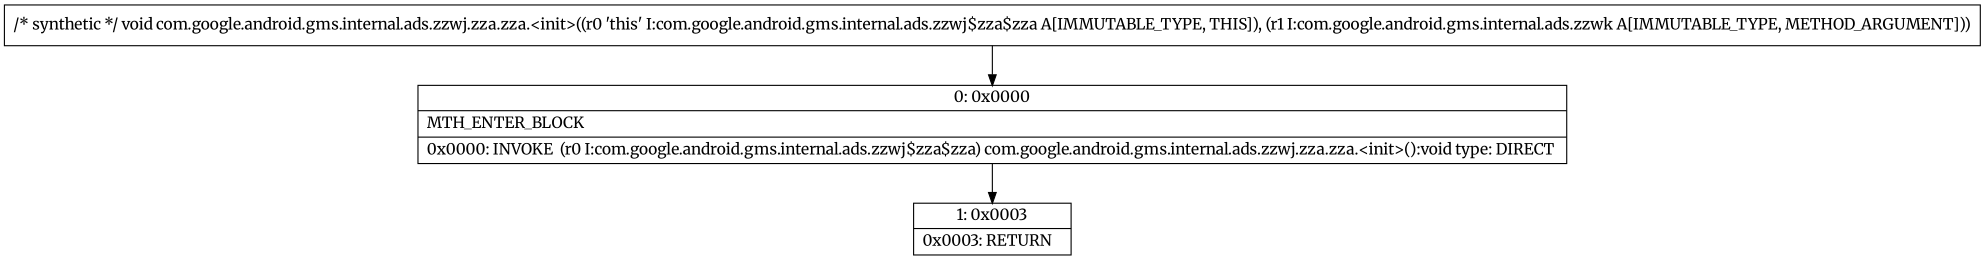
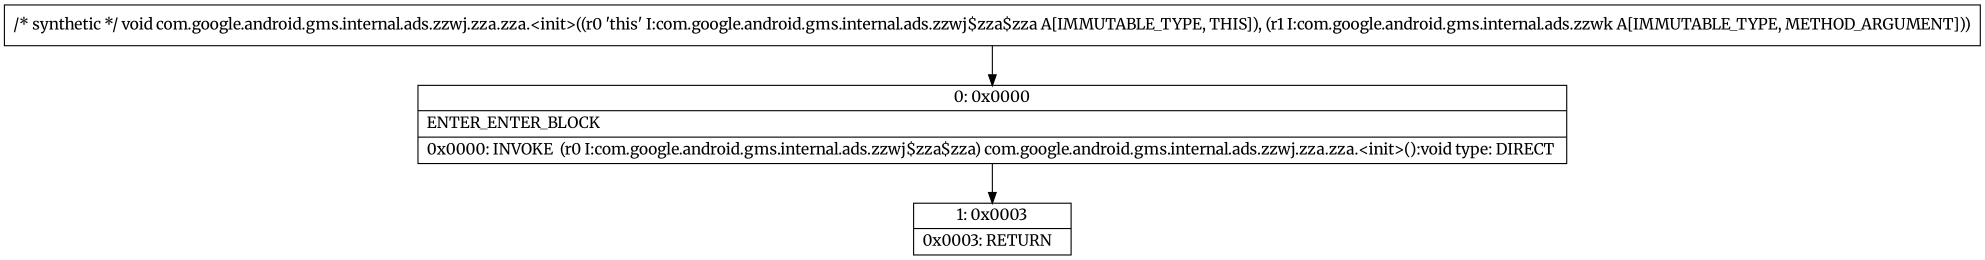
node "0: 0x0000": text "MTH_ENTER_BLOCK" -> "ENTER_ENTER_BLOCK"
